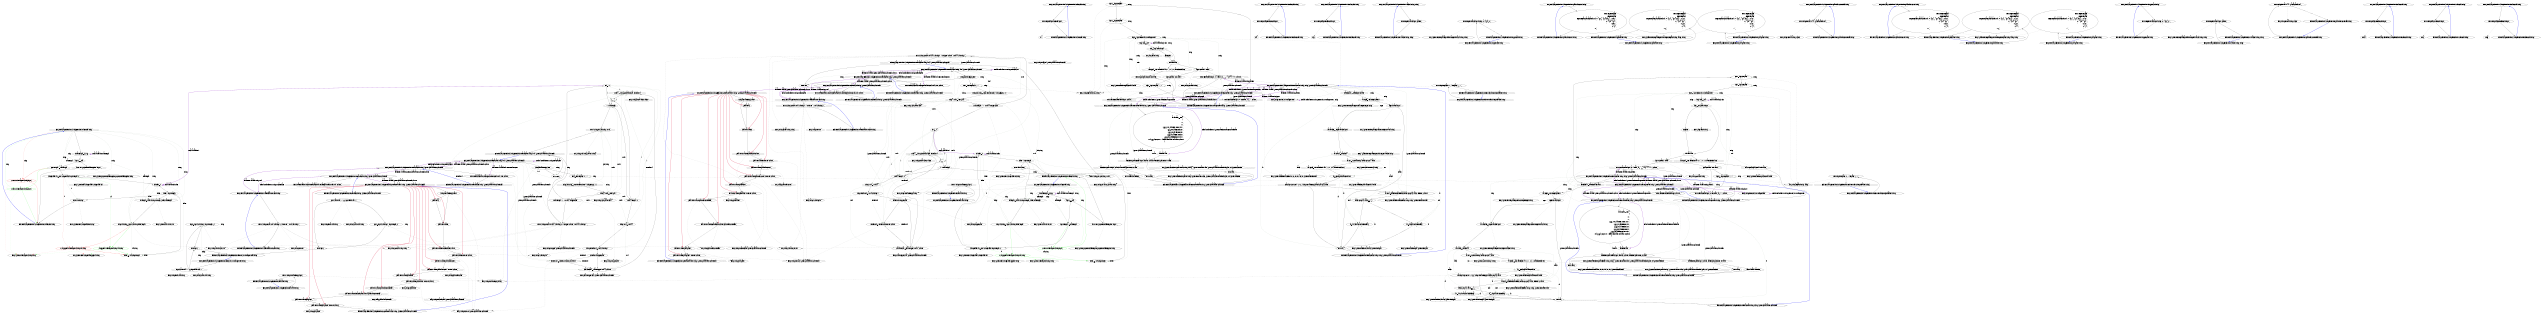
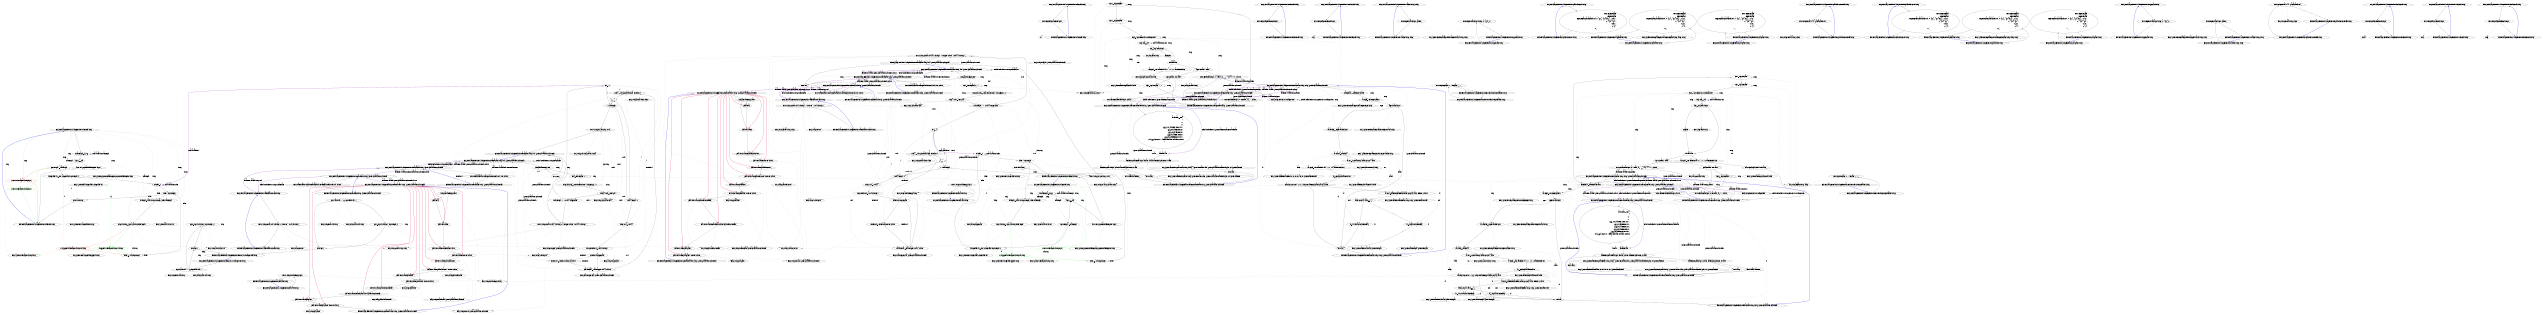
node "n29": removed
